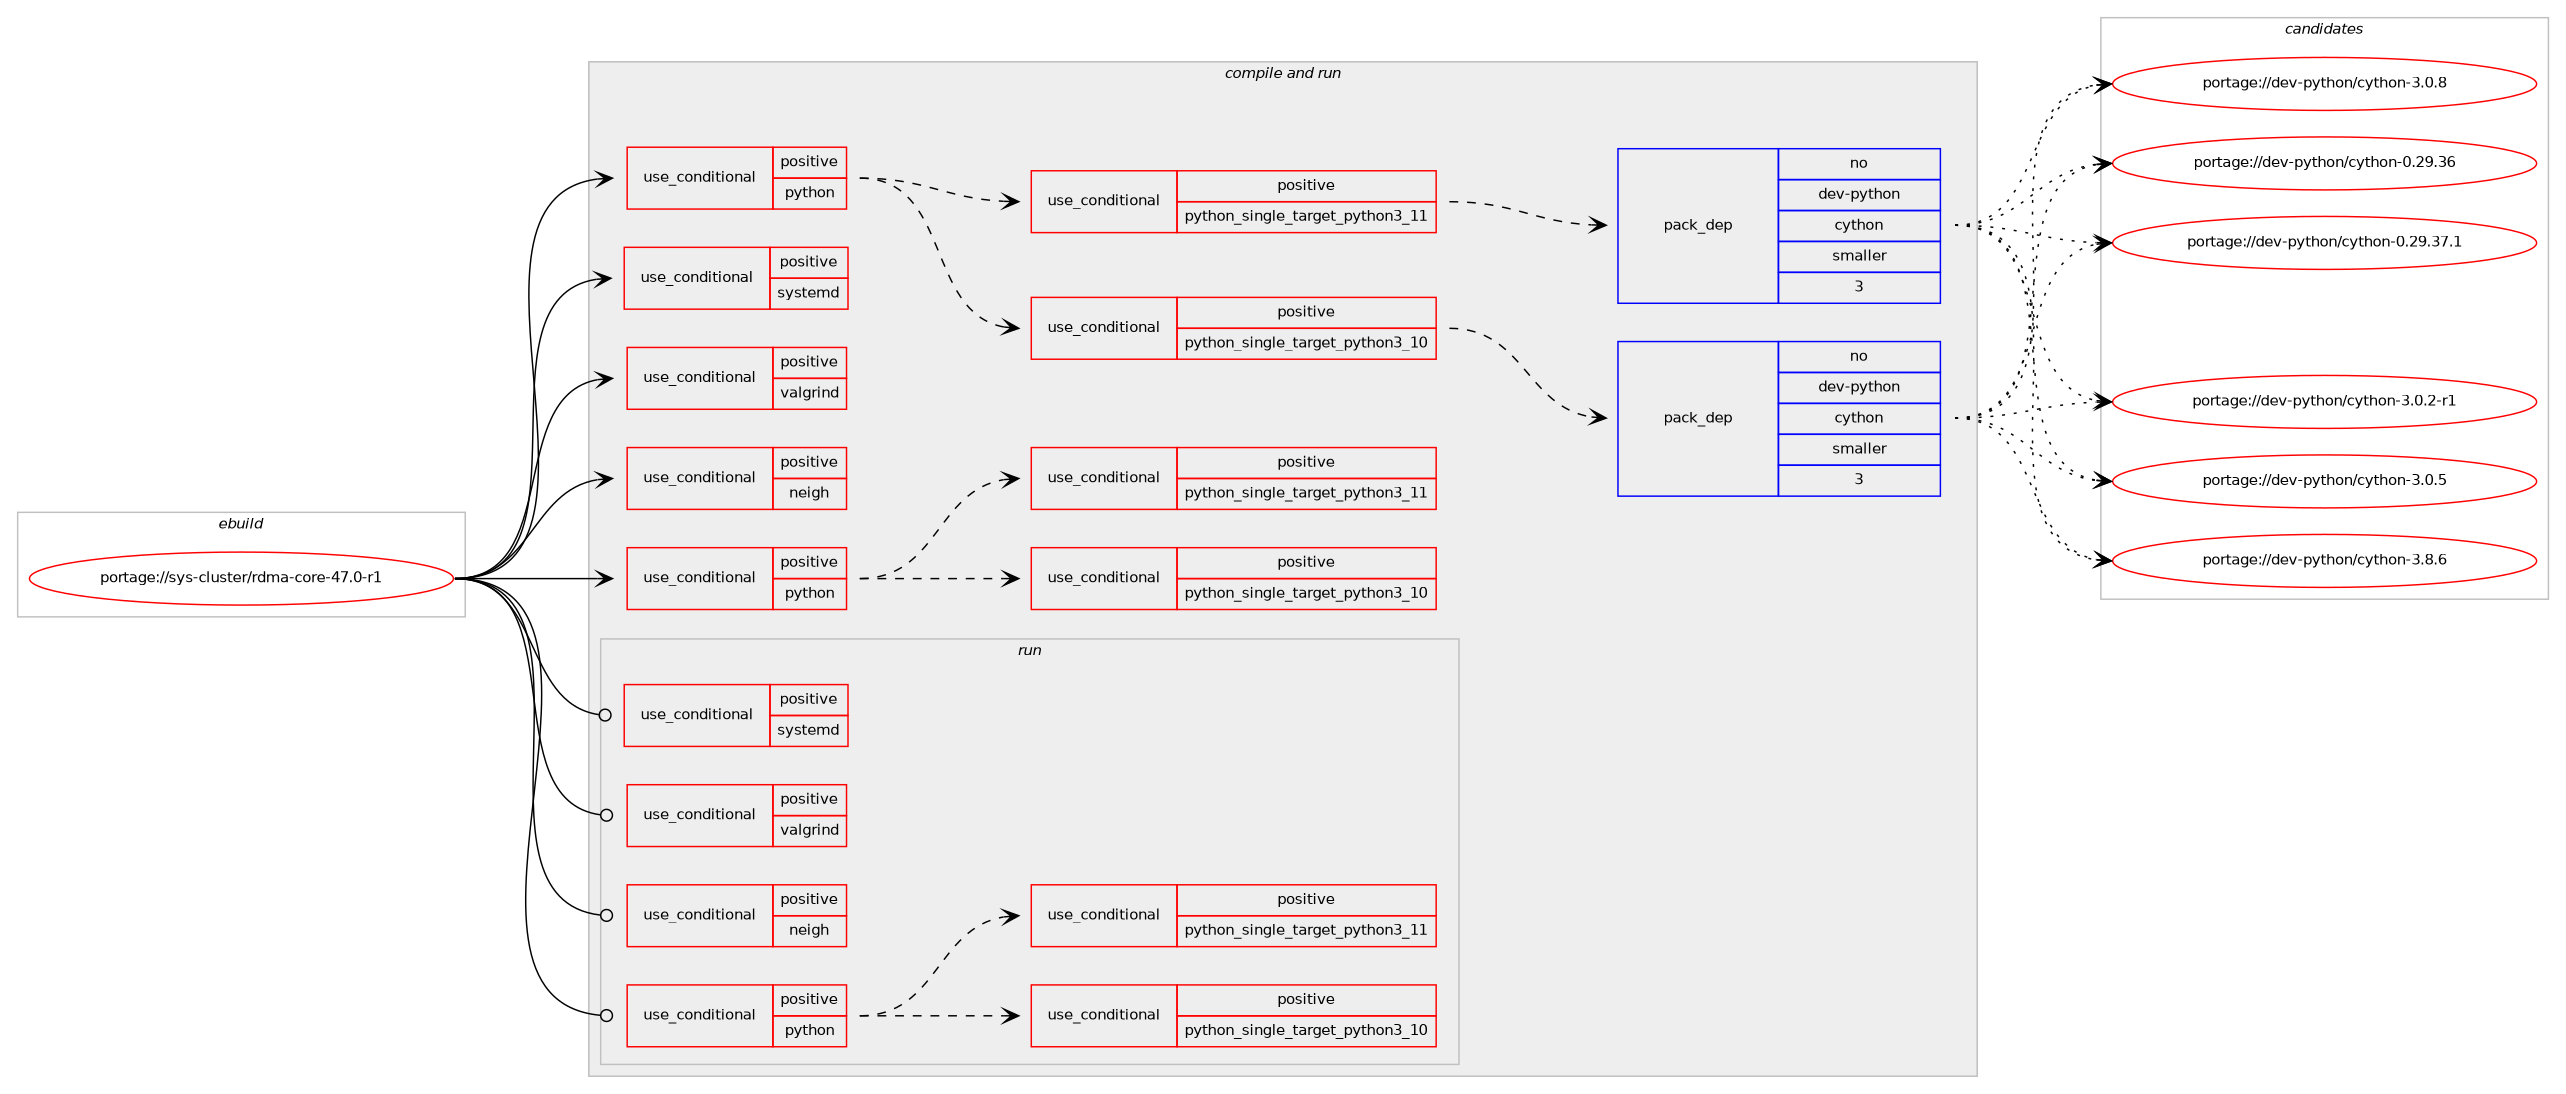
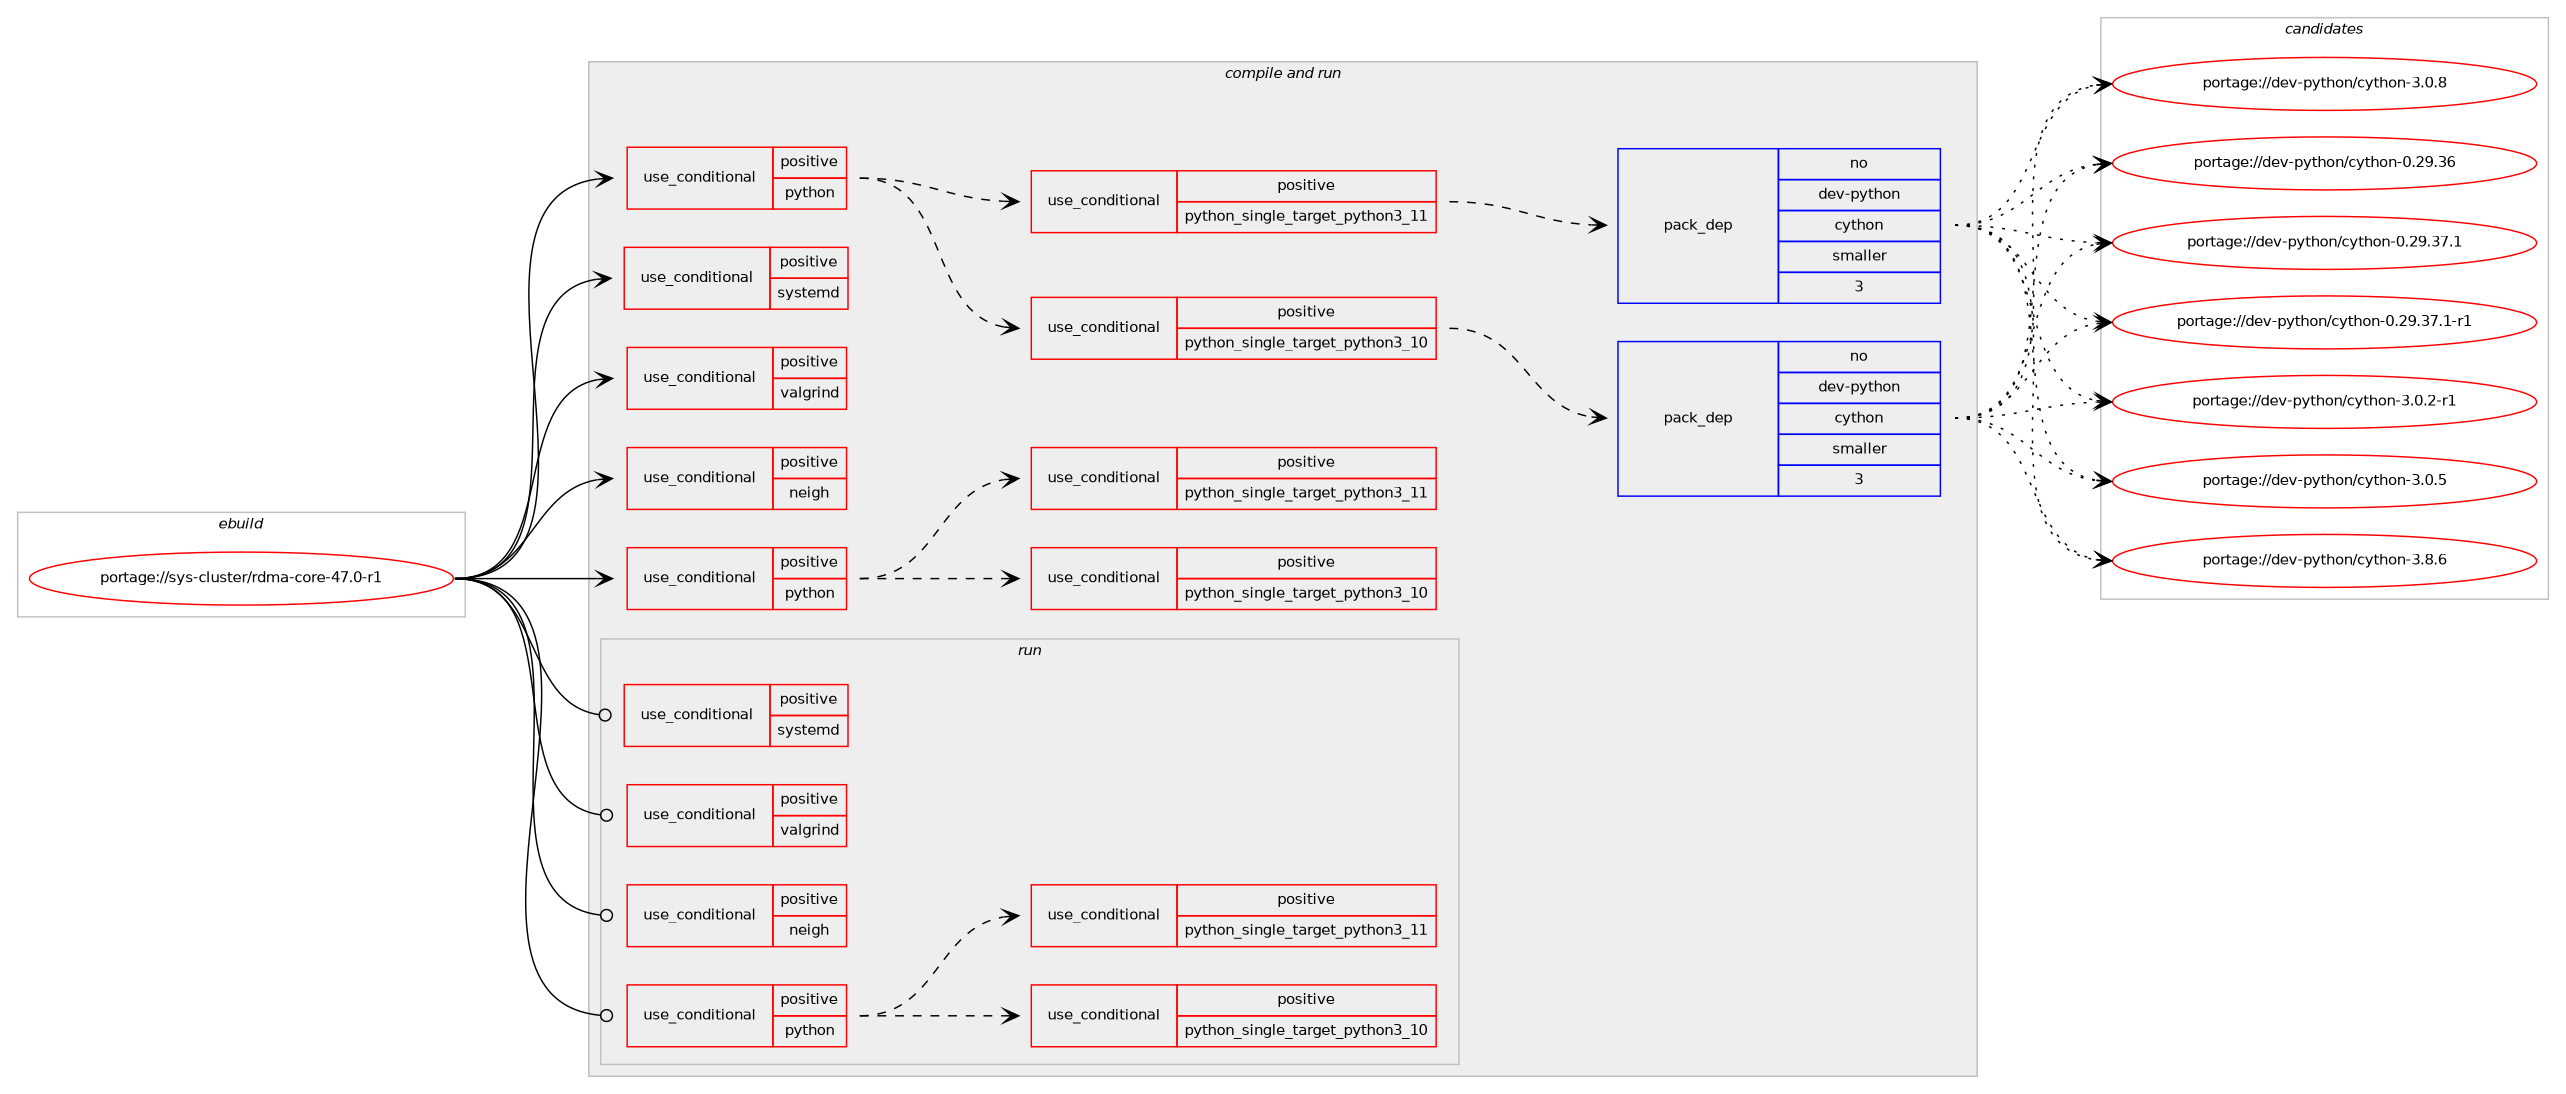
node "portage://dev-python/cython-0.29.37.1-r1": added
